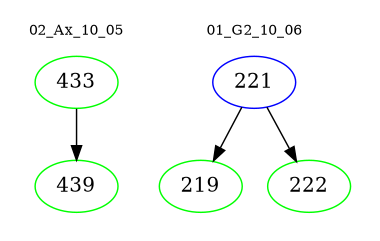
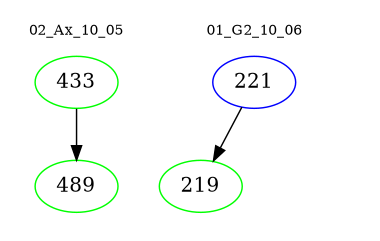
node "439": label "439" -> "489"
node "222": removed
